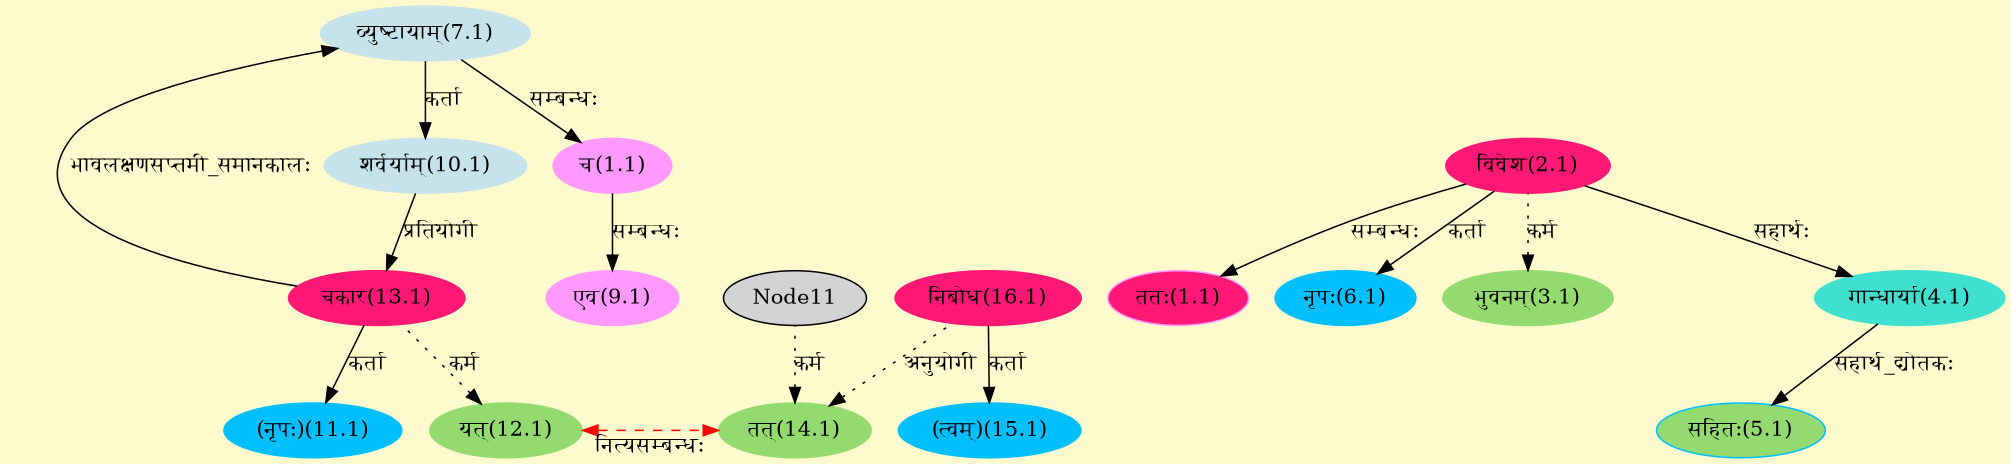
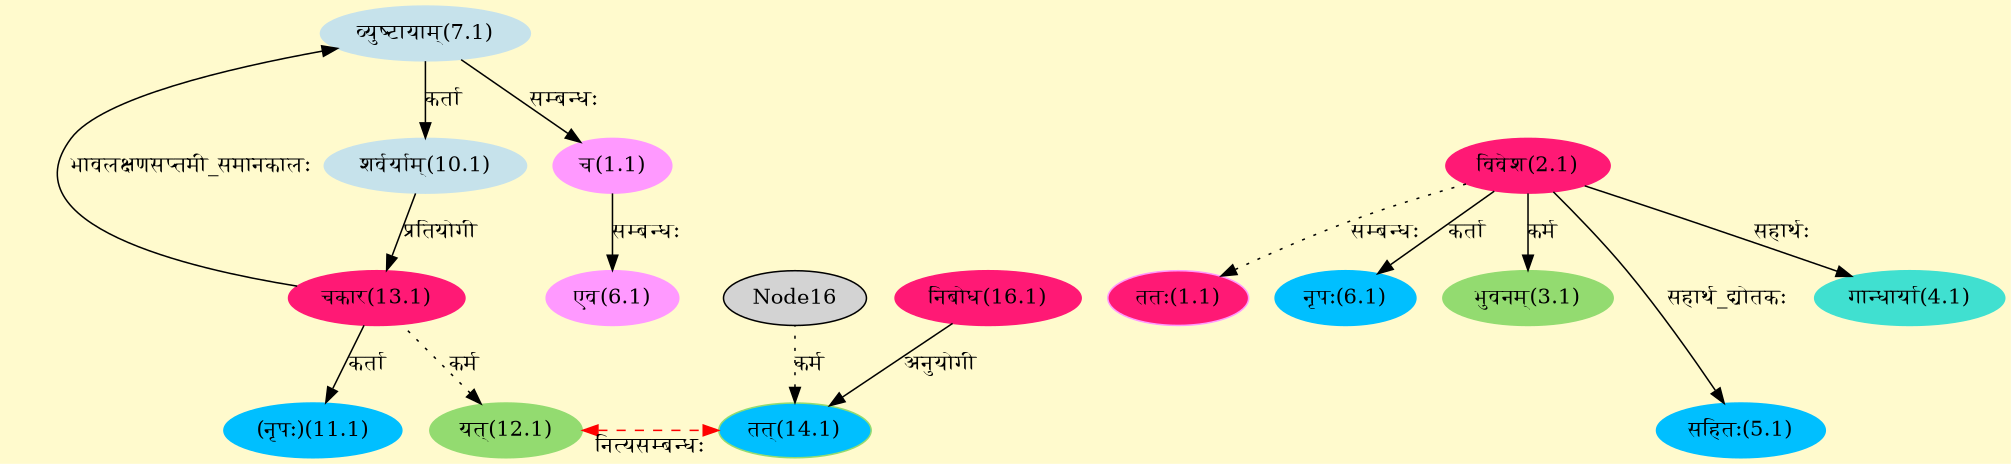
edge "विवेश(2.1)" -> "ततः(1.1)": style solid -> dotted
edge "विवेश(2.1)" -> "भुवनम्(3.1)": style dotted -> solid
node "एव(9.1)": label "एव(9.1)" -> "एव(6.1)"
node "Node11": label "Node11" -> "Node16"
edge "निबोध(16.1)" -> "तत्(14.1)": style dotted -> solid
edge "गान्धार्या(4.1)" -> "सहितः(5.1)": now "विवेश(2.1)" -> "सहितः(5.1)"
node "तत्(14.1)": fillcolor #93db70 -> #00bfff
node "(त्वम्)(15.1)": removed
node "सहितः(5.1)": fillcolor #93db70 -> #00bfff
